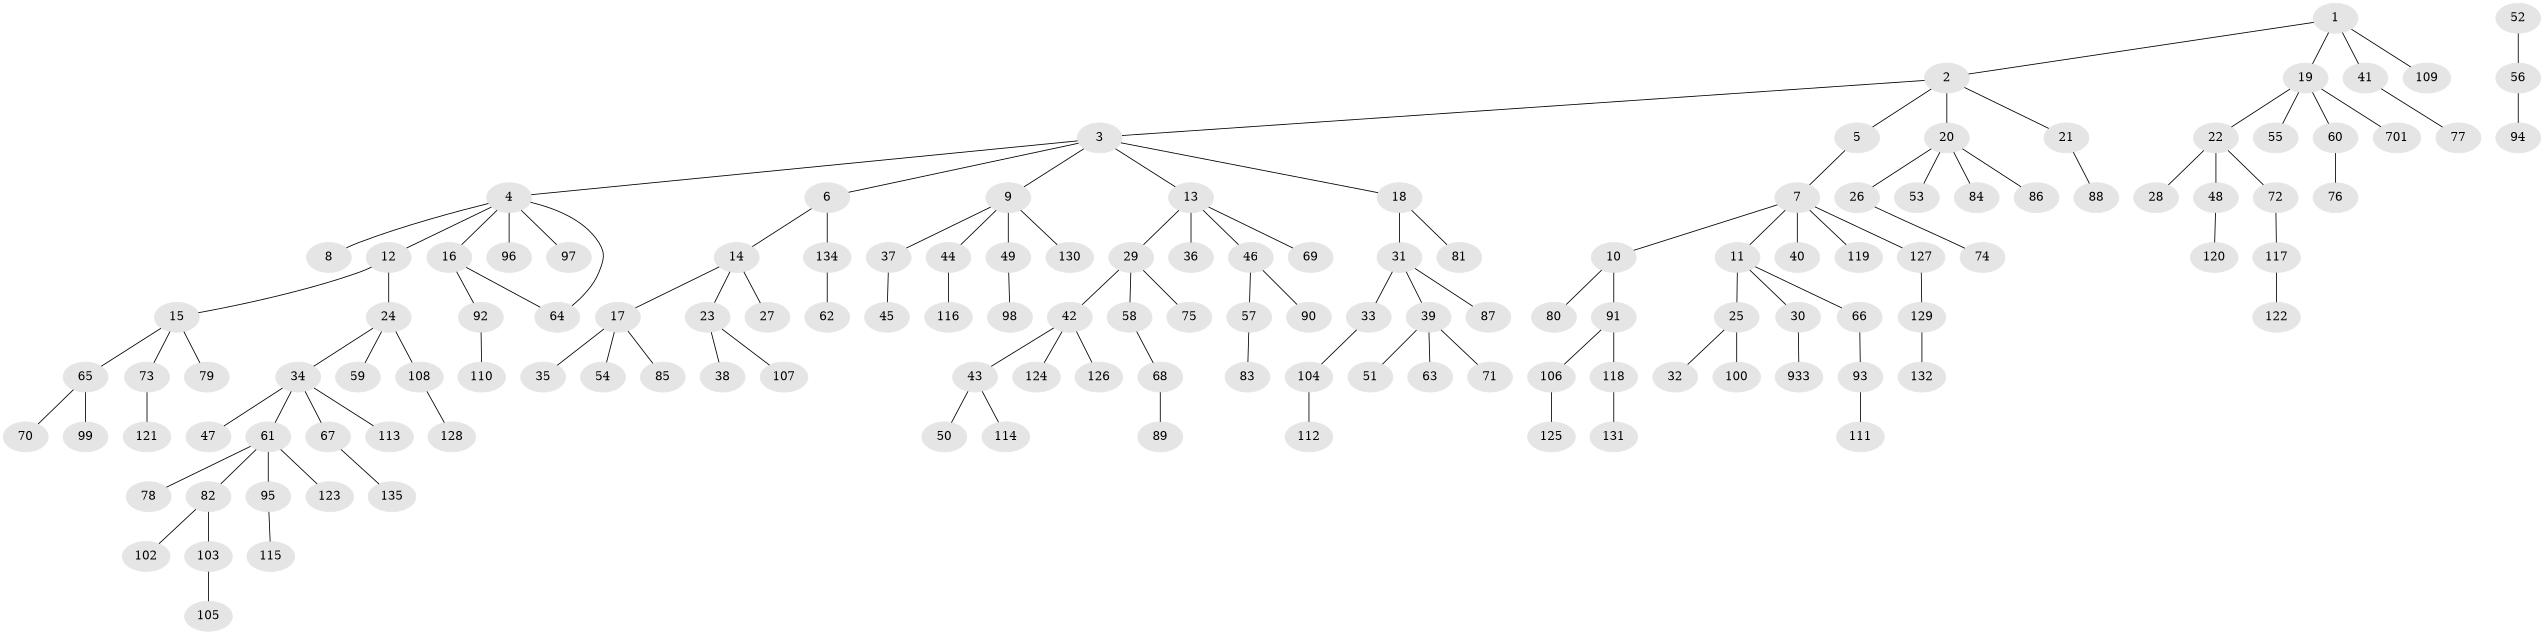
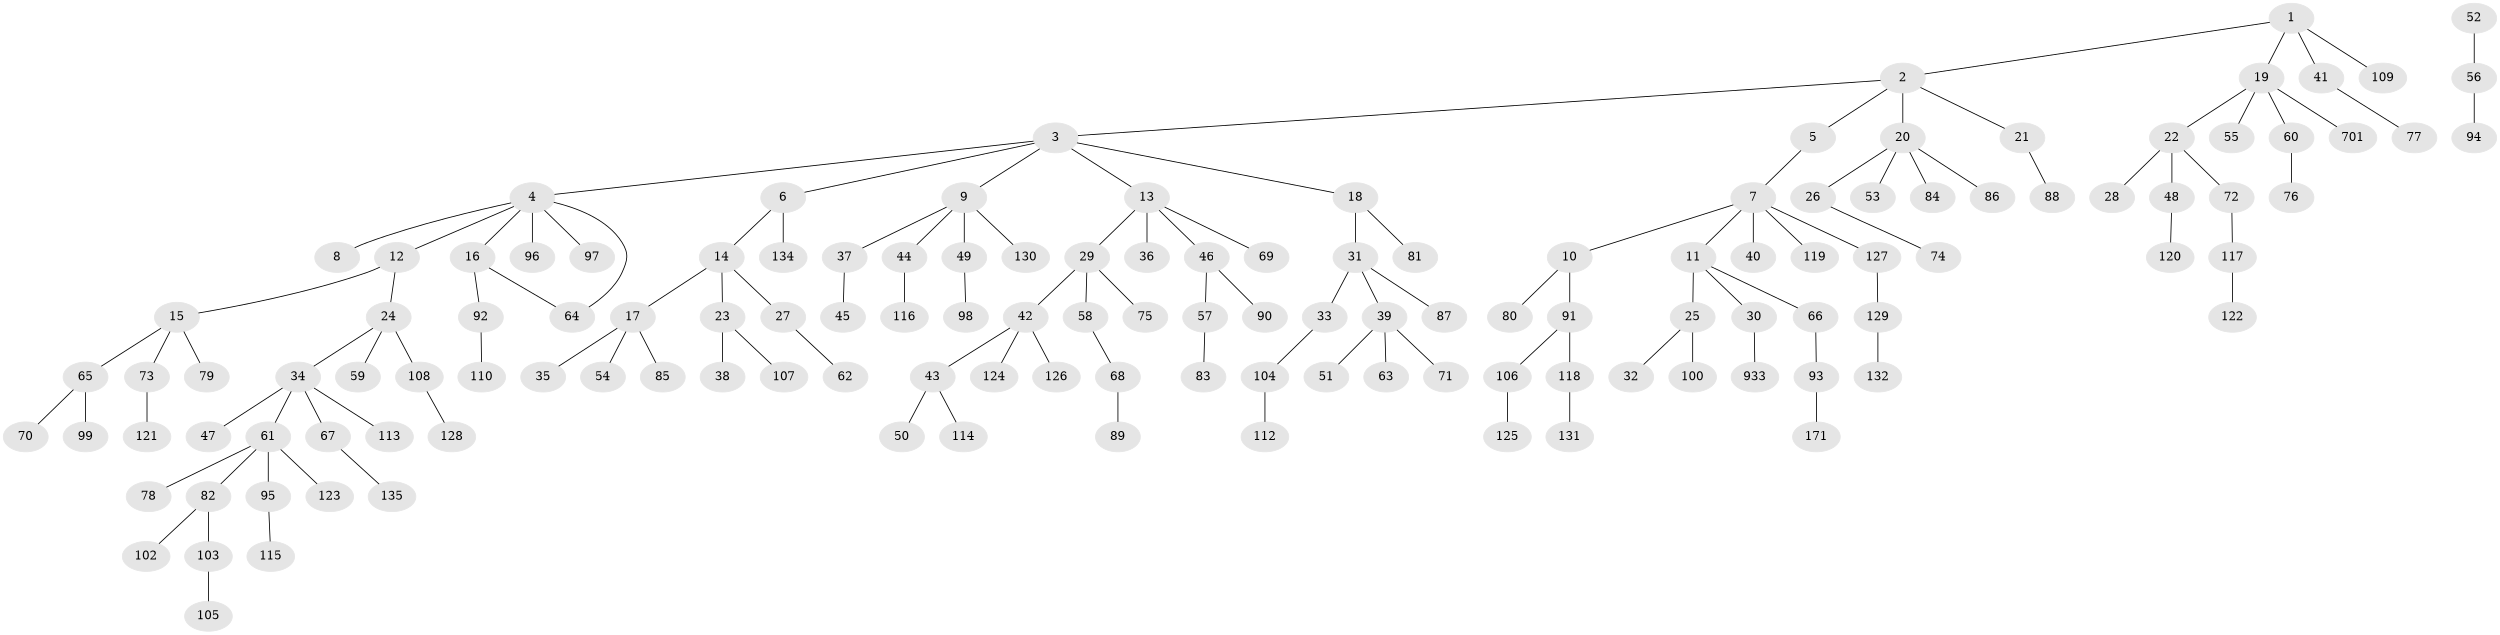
edge "134" -- "62": now "27" -- "62"
node "111": label "111" -> "171"
